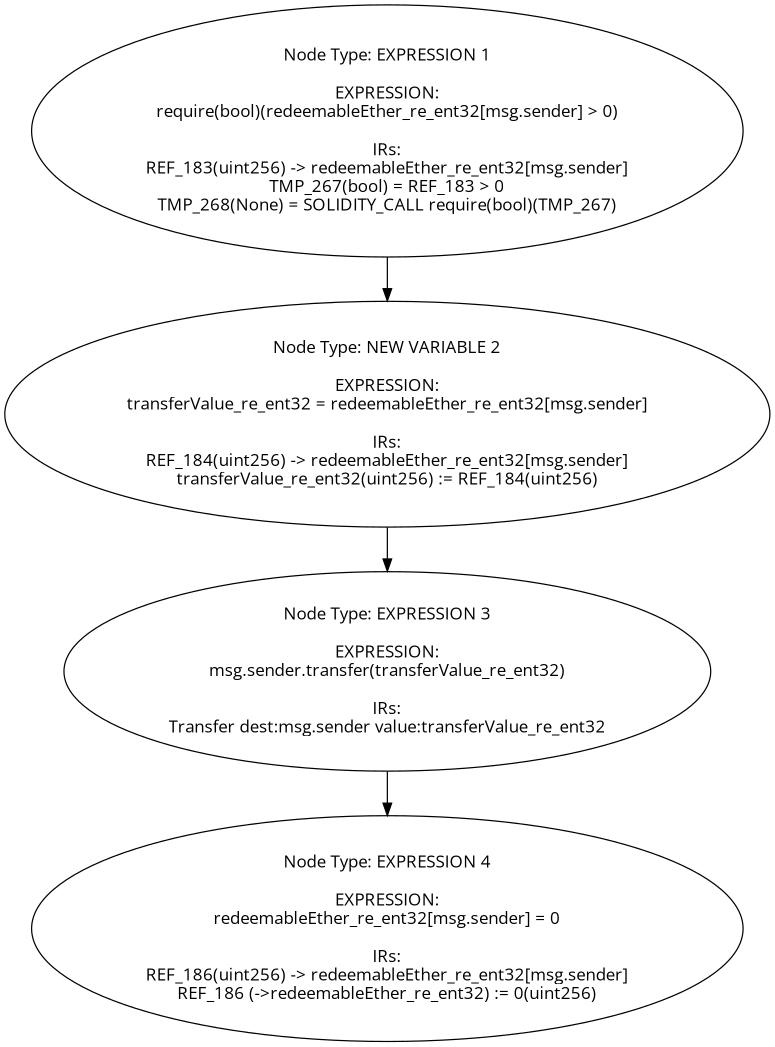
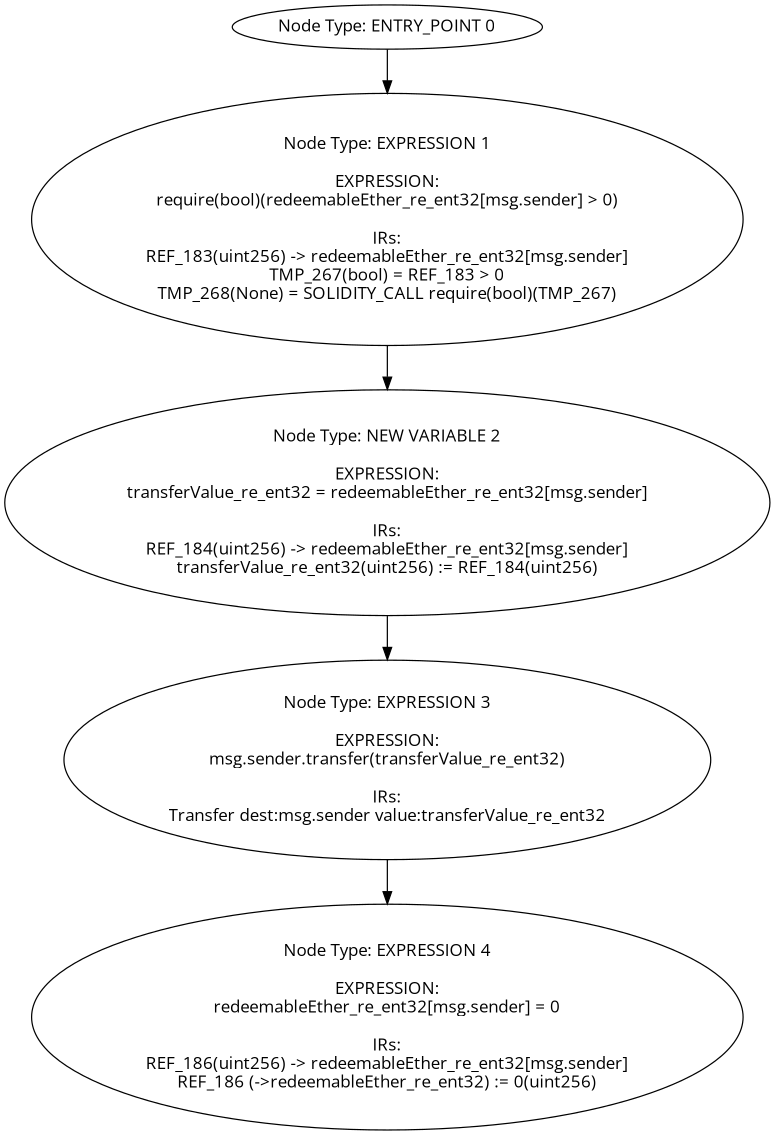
node "Node Type: ENTRY_POINT 0": added
